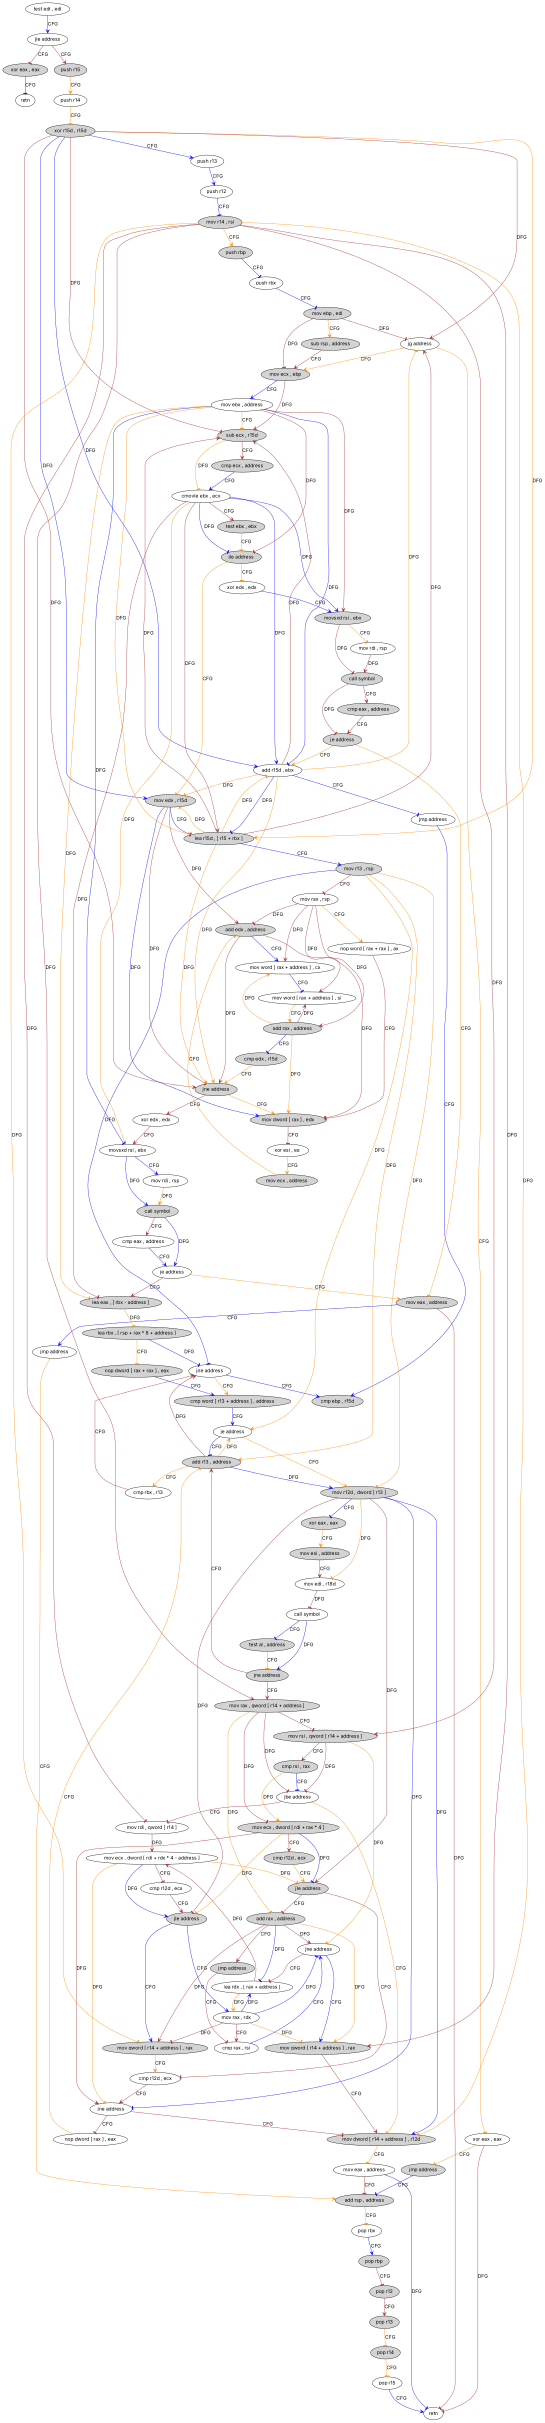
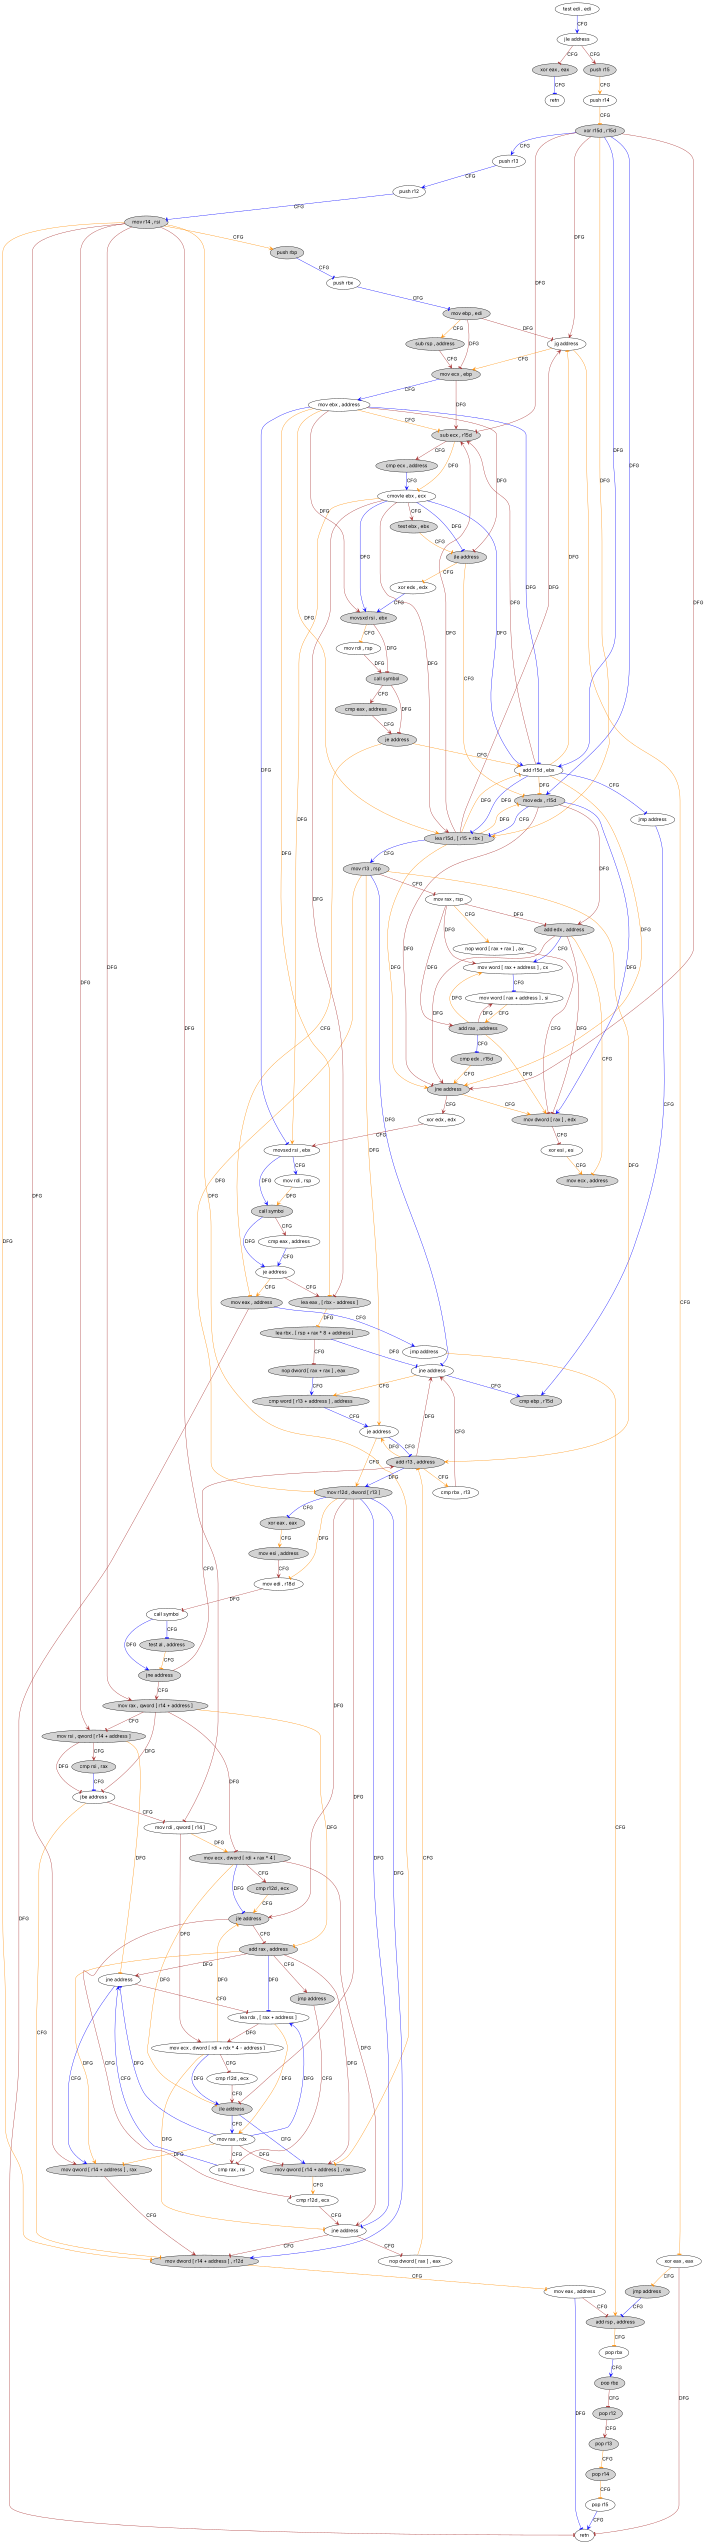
edge "mov rax , rsp" -> "mov word [ rax + address ] , si": removed, label "DFG"
edge "mov ecx , address" -> "add edx , address": reversed
edge "lea rbx , [ rsp + rax * 8 + address ]" -> "nop dword [ rax + rax ] , eax": color darkorange -> brown
edge "cmp rsi , rax" -> "mov ecx , dword [ rdi + rax * 4 ]": now "mov rdi , qword [ r14 ]" -> "mov ecx , dword [ rdi + rax * 4 ]"
